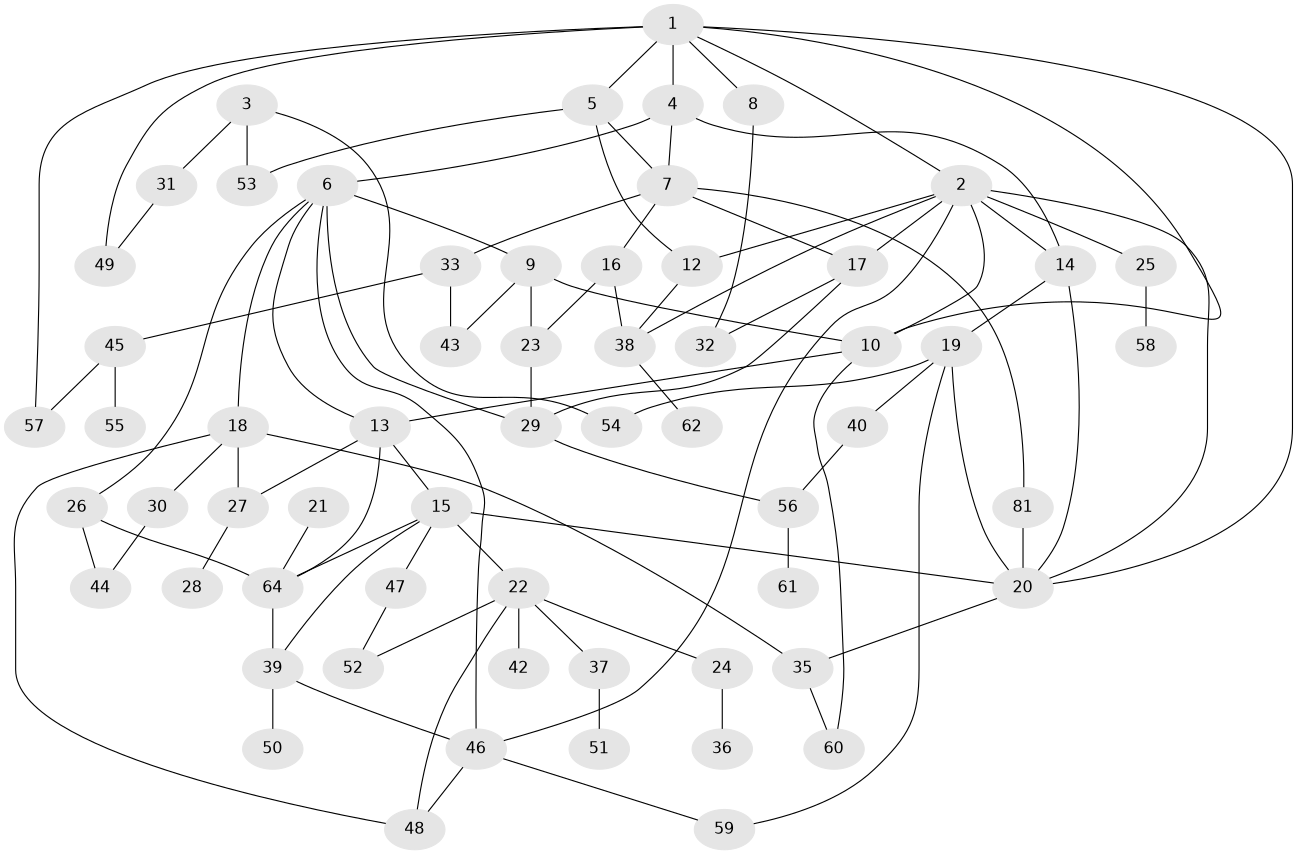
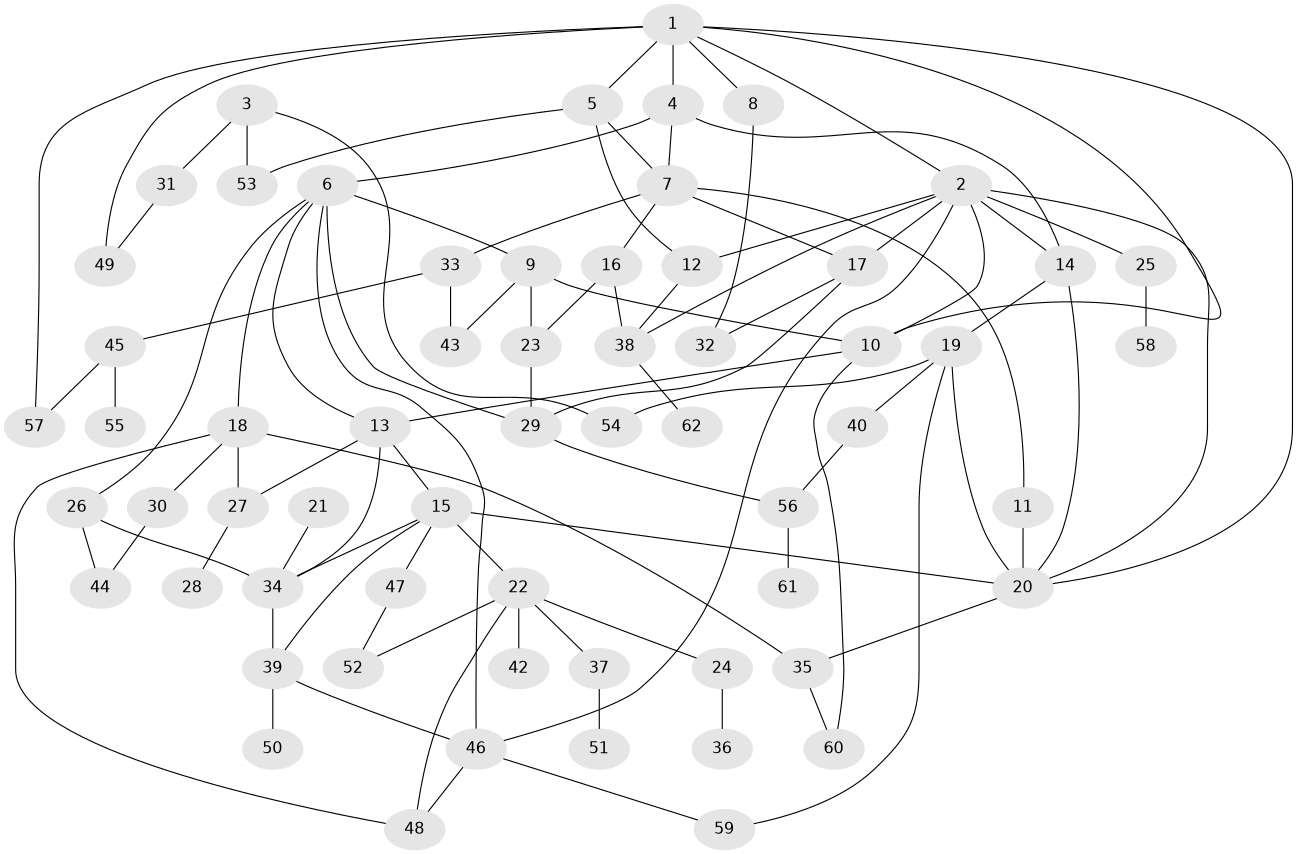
node "81": label "81" -> "11"
node "64": label "64" -> "34"
